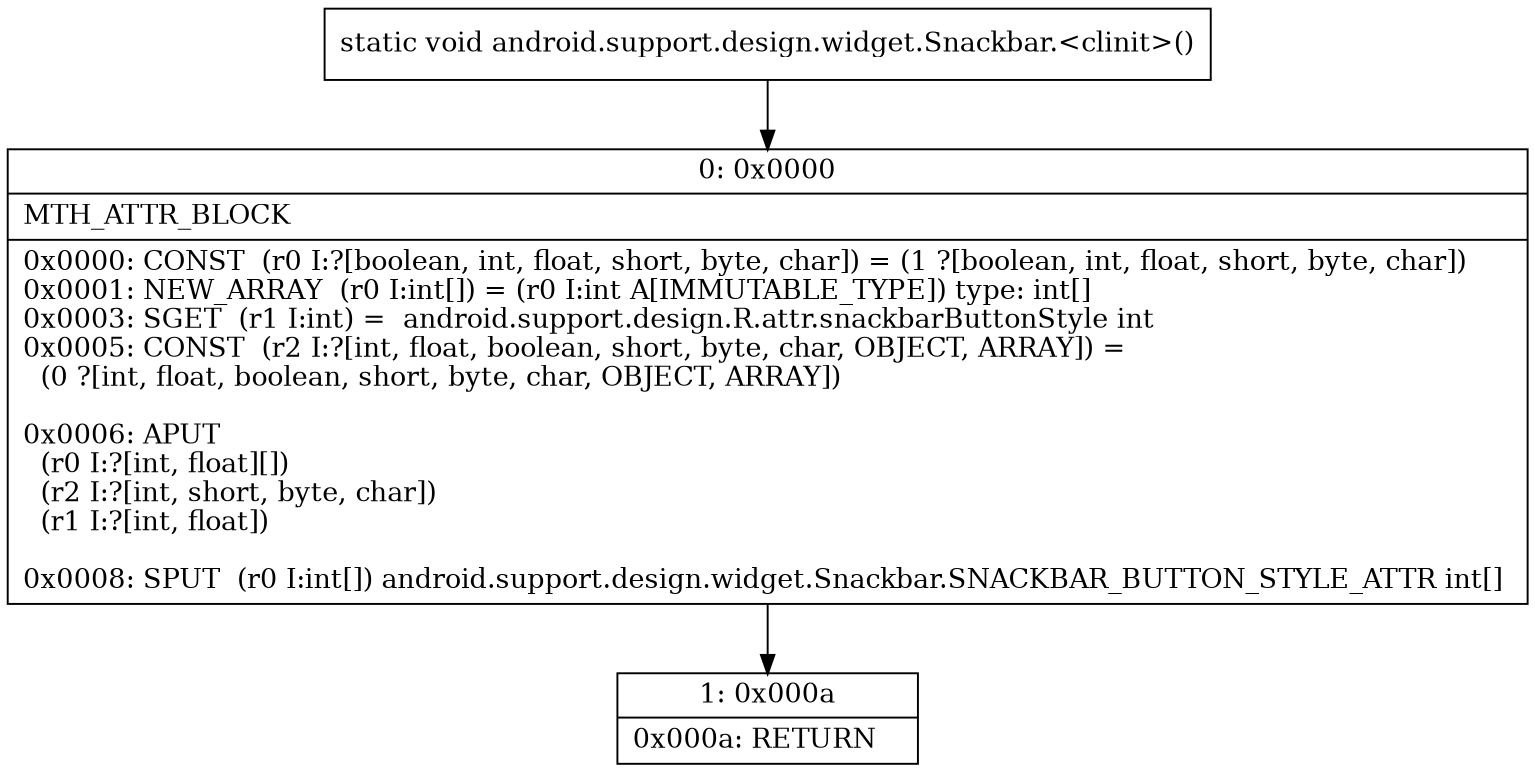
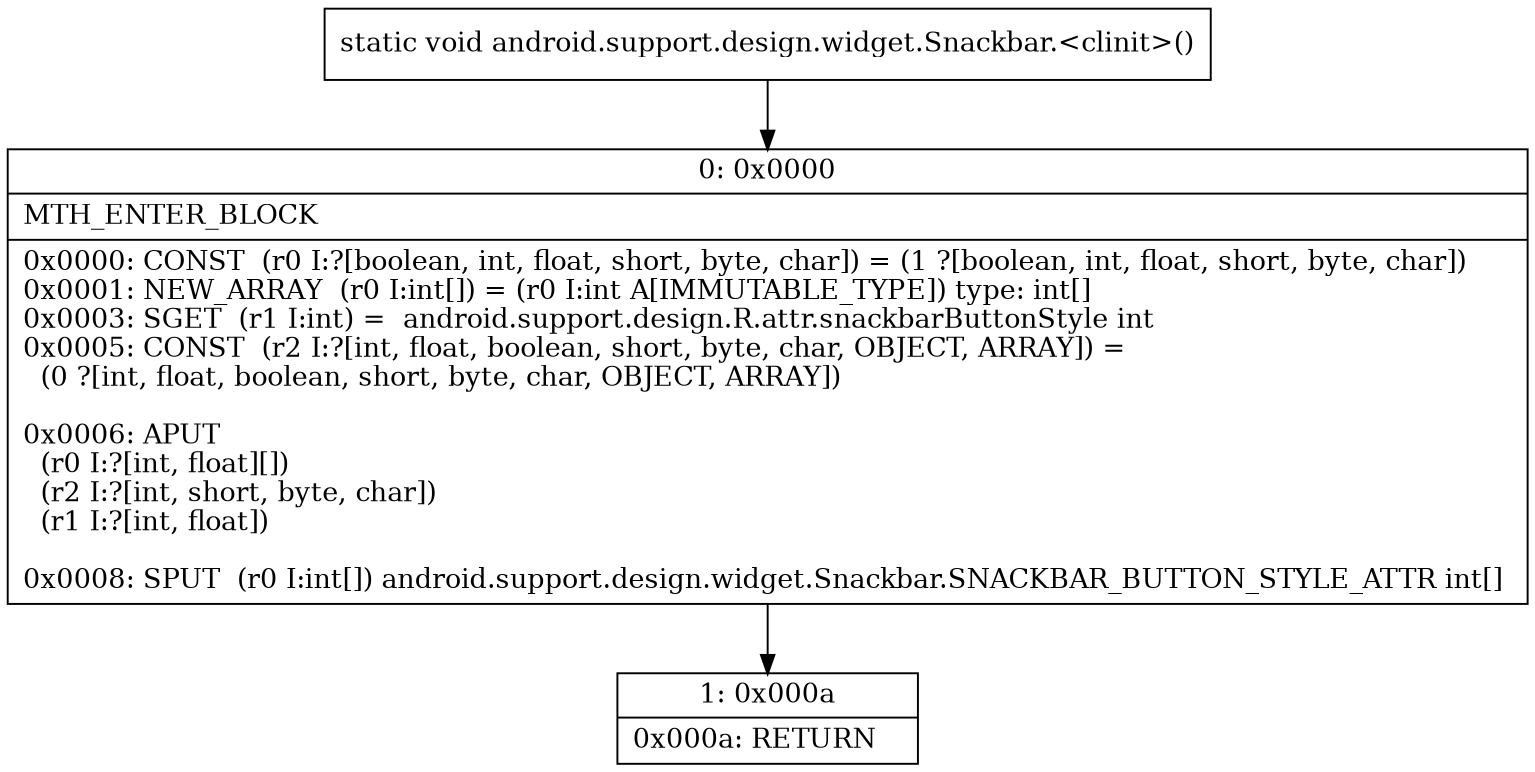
node "0: 0x0000": text "MTH_ATTR_BLOCK" -> "MTH_ENTER_BLOCK"
